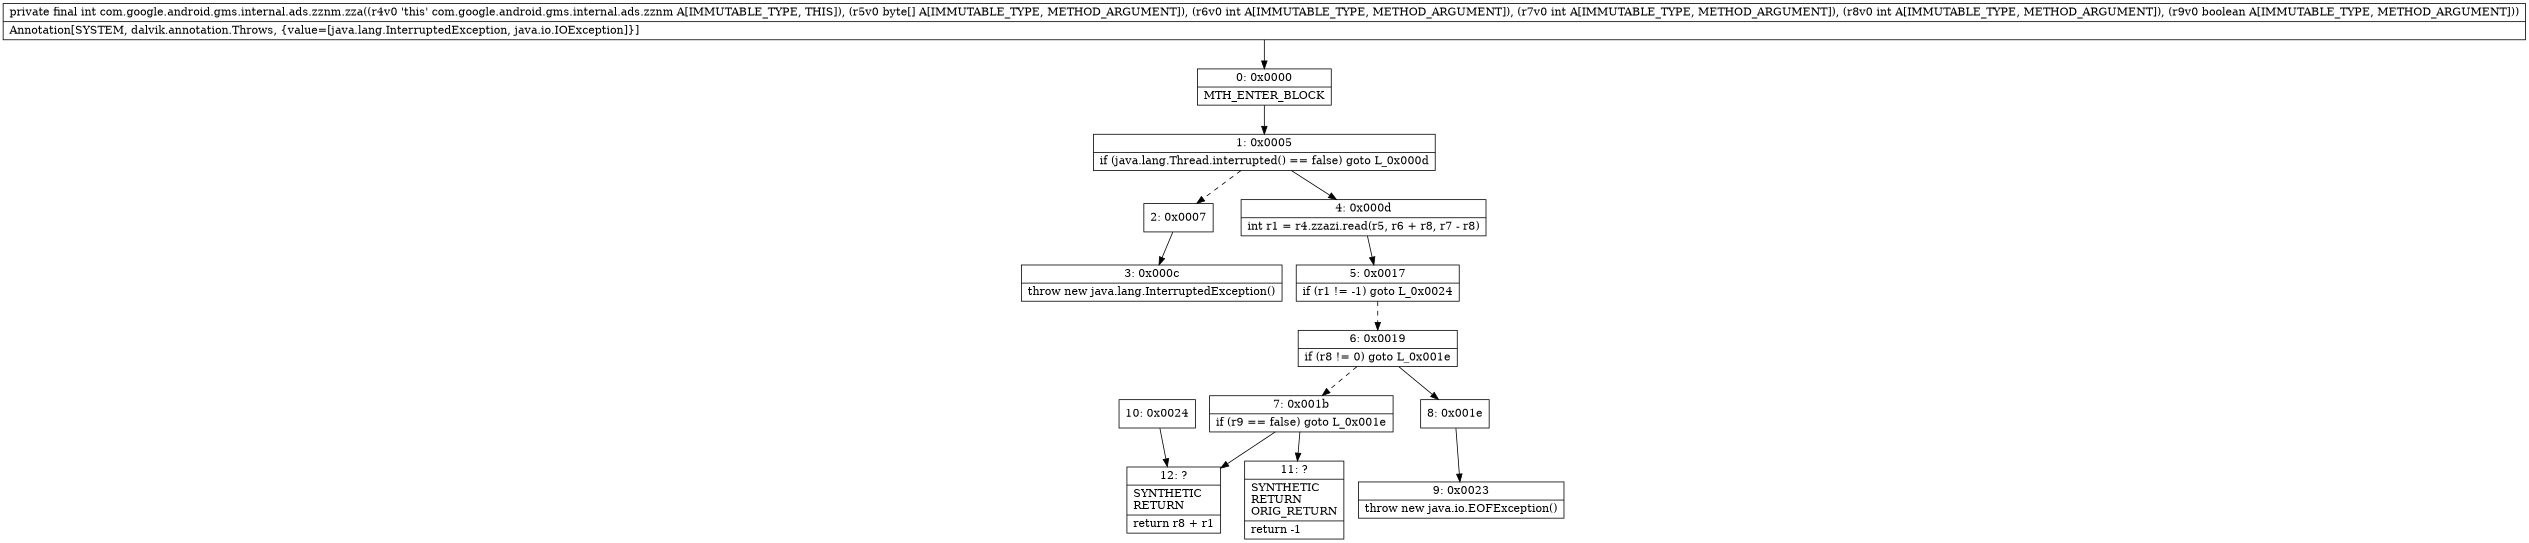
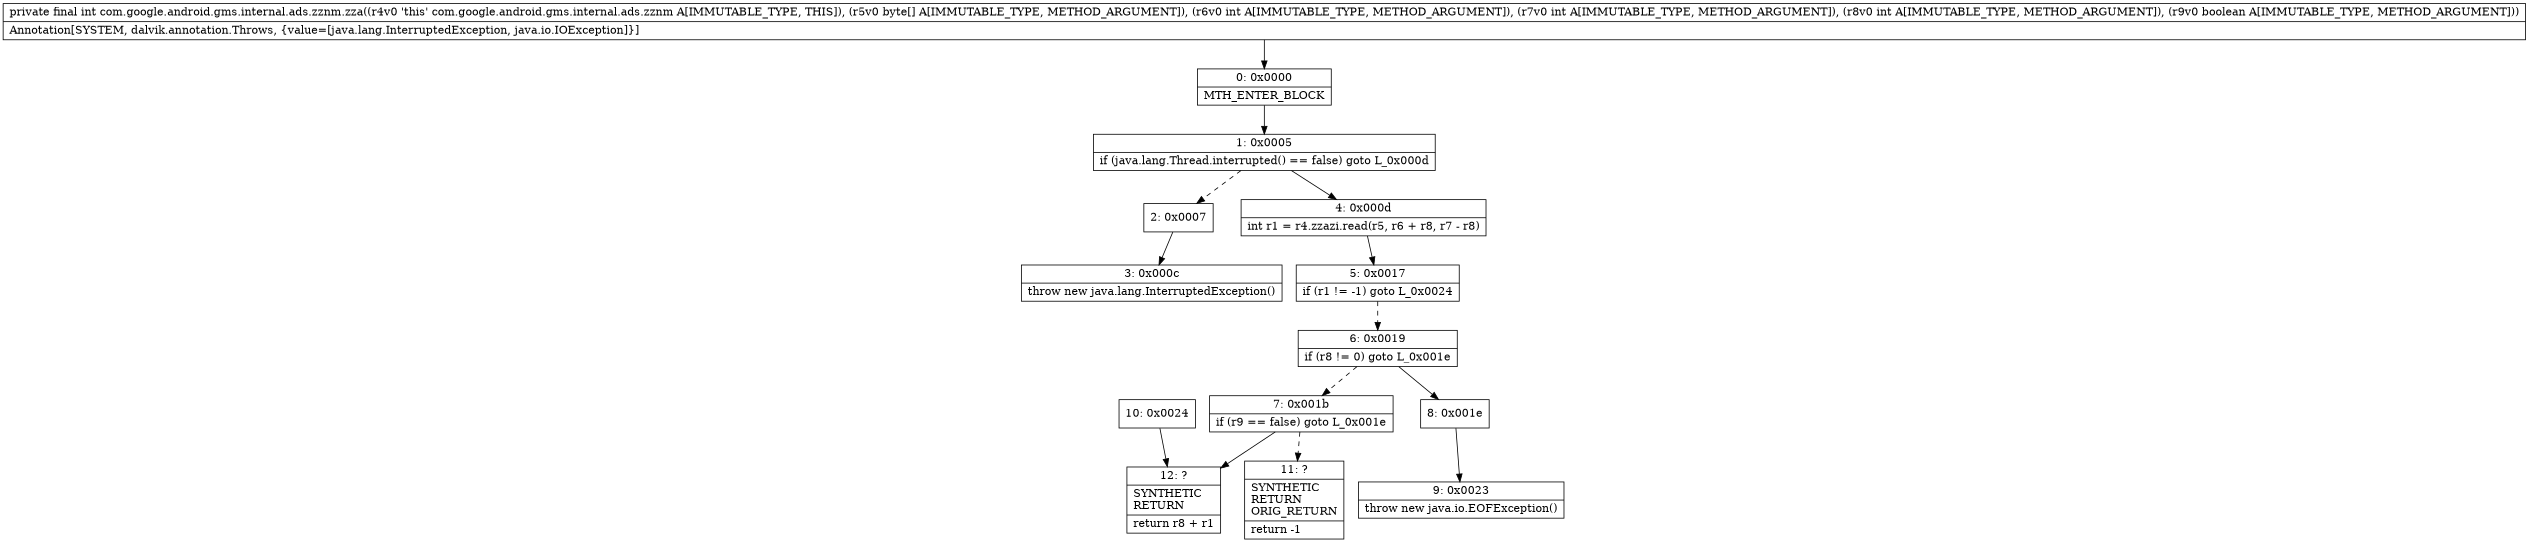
edge "7: 0x001b" -> "11: ?": style solid -> dashed
